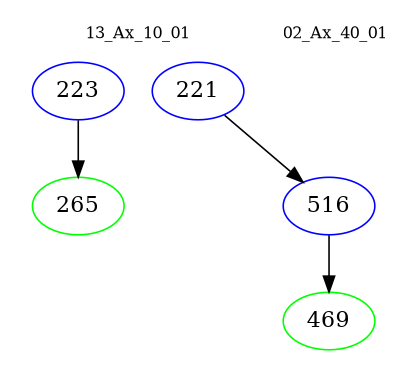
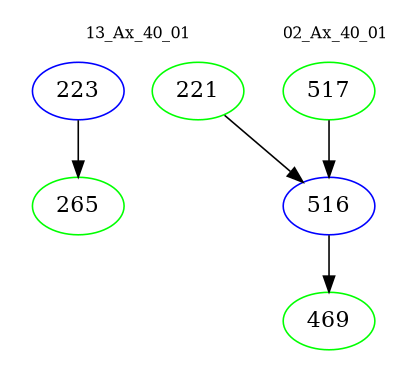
cluster "13_Ax_10_01": label "13_Ax_10_01" -> "13_Ax_40_01"
node "221": color blue -> green
node "517": added
